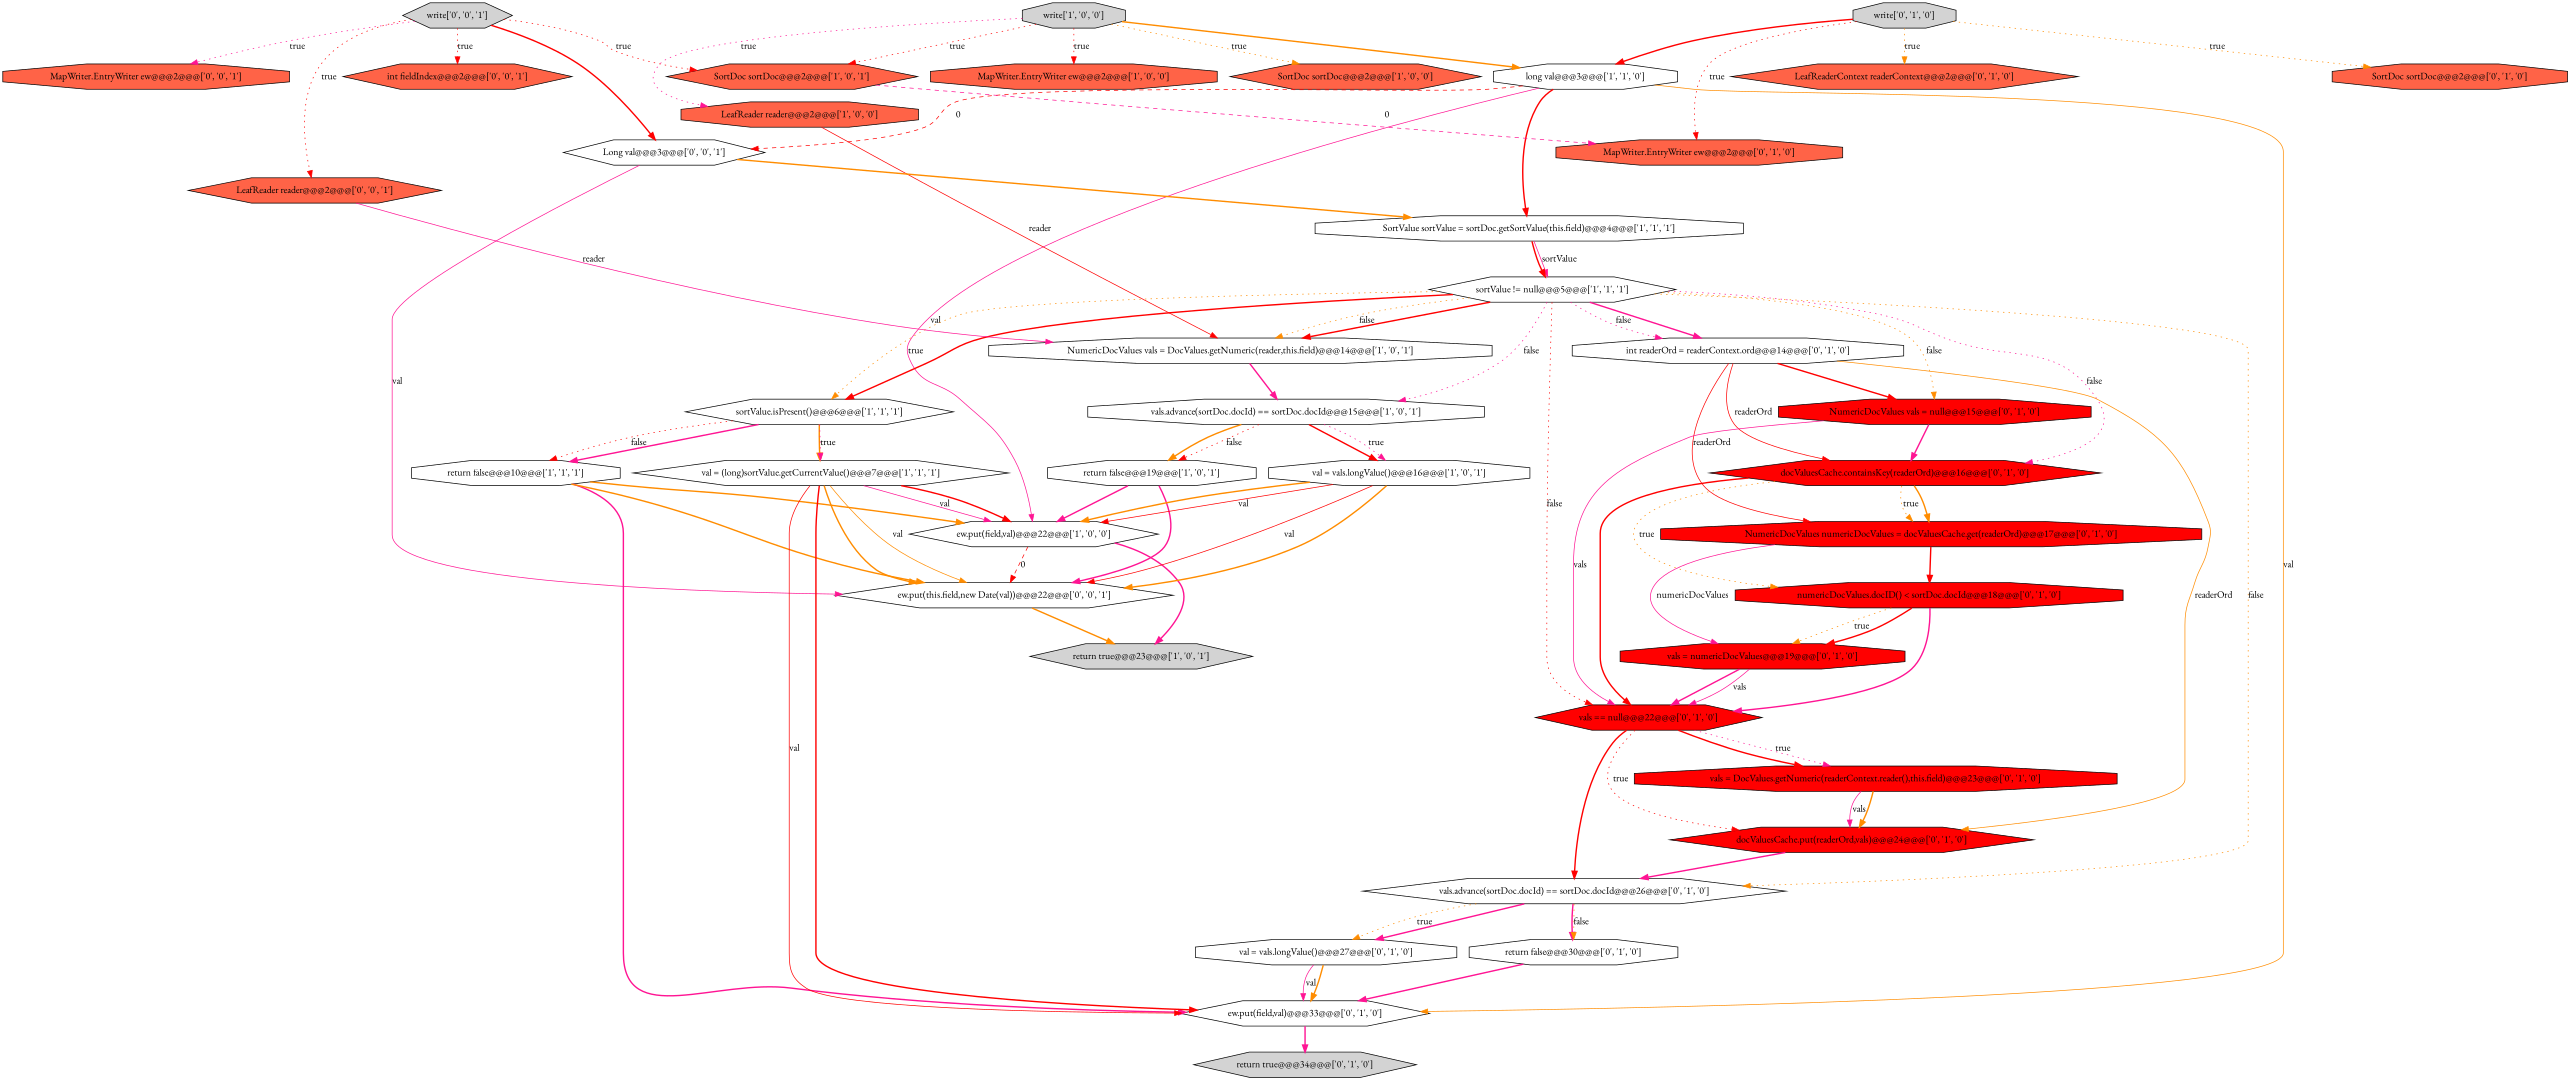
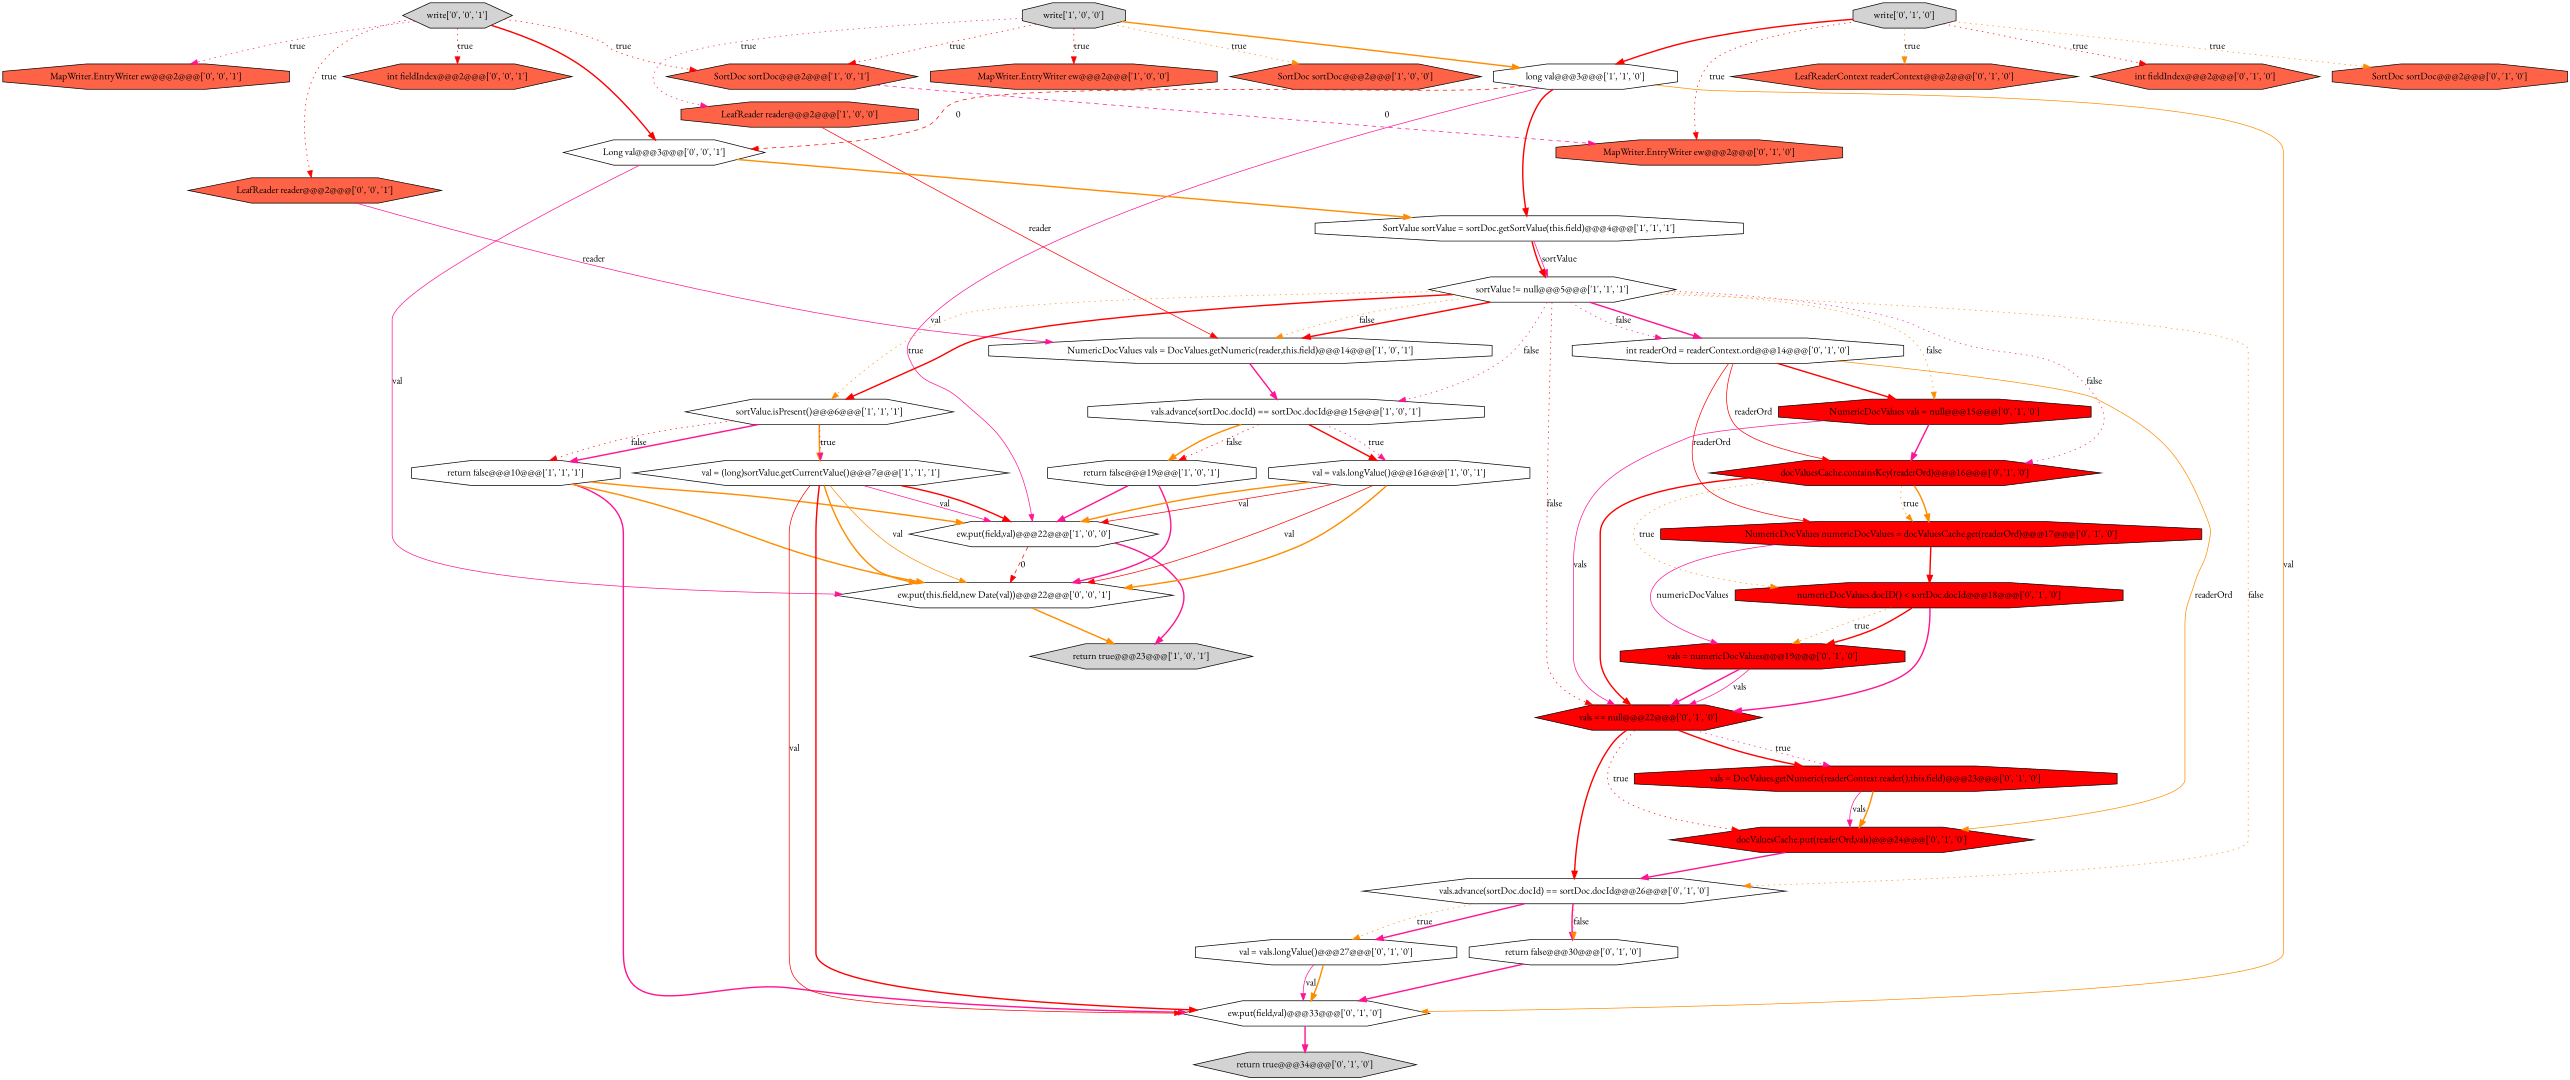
node "int fieldIndex@@@2@@@['0', '1', '0']": added
